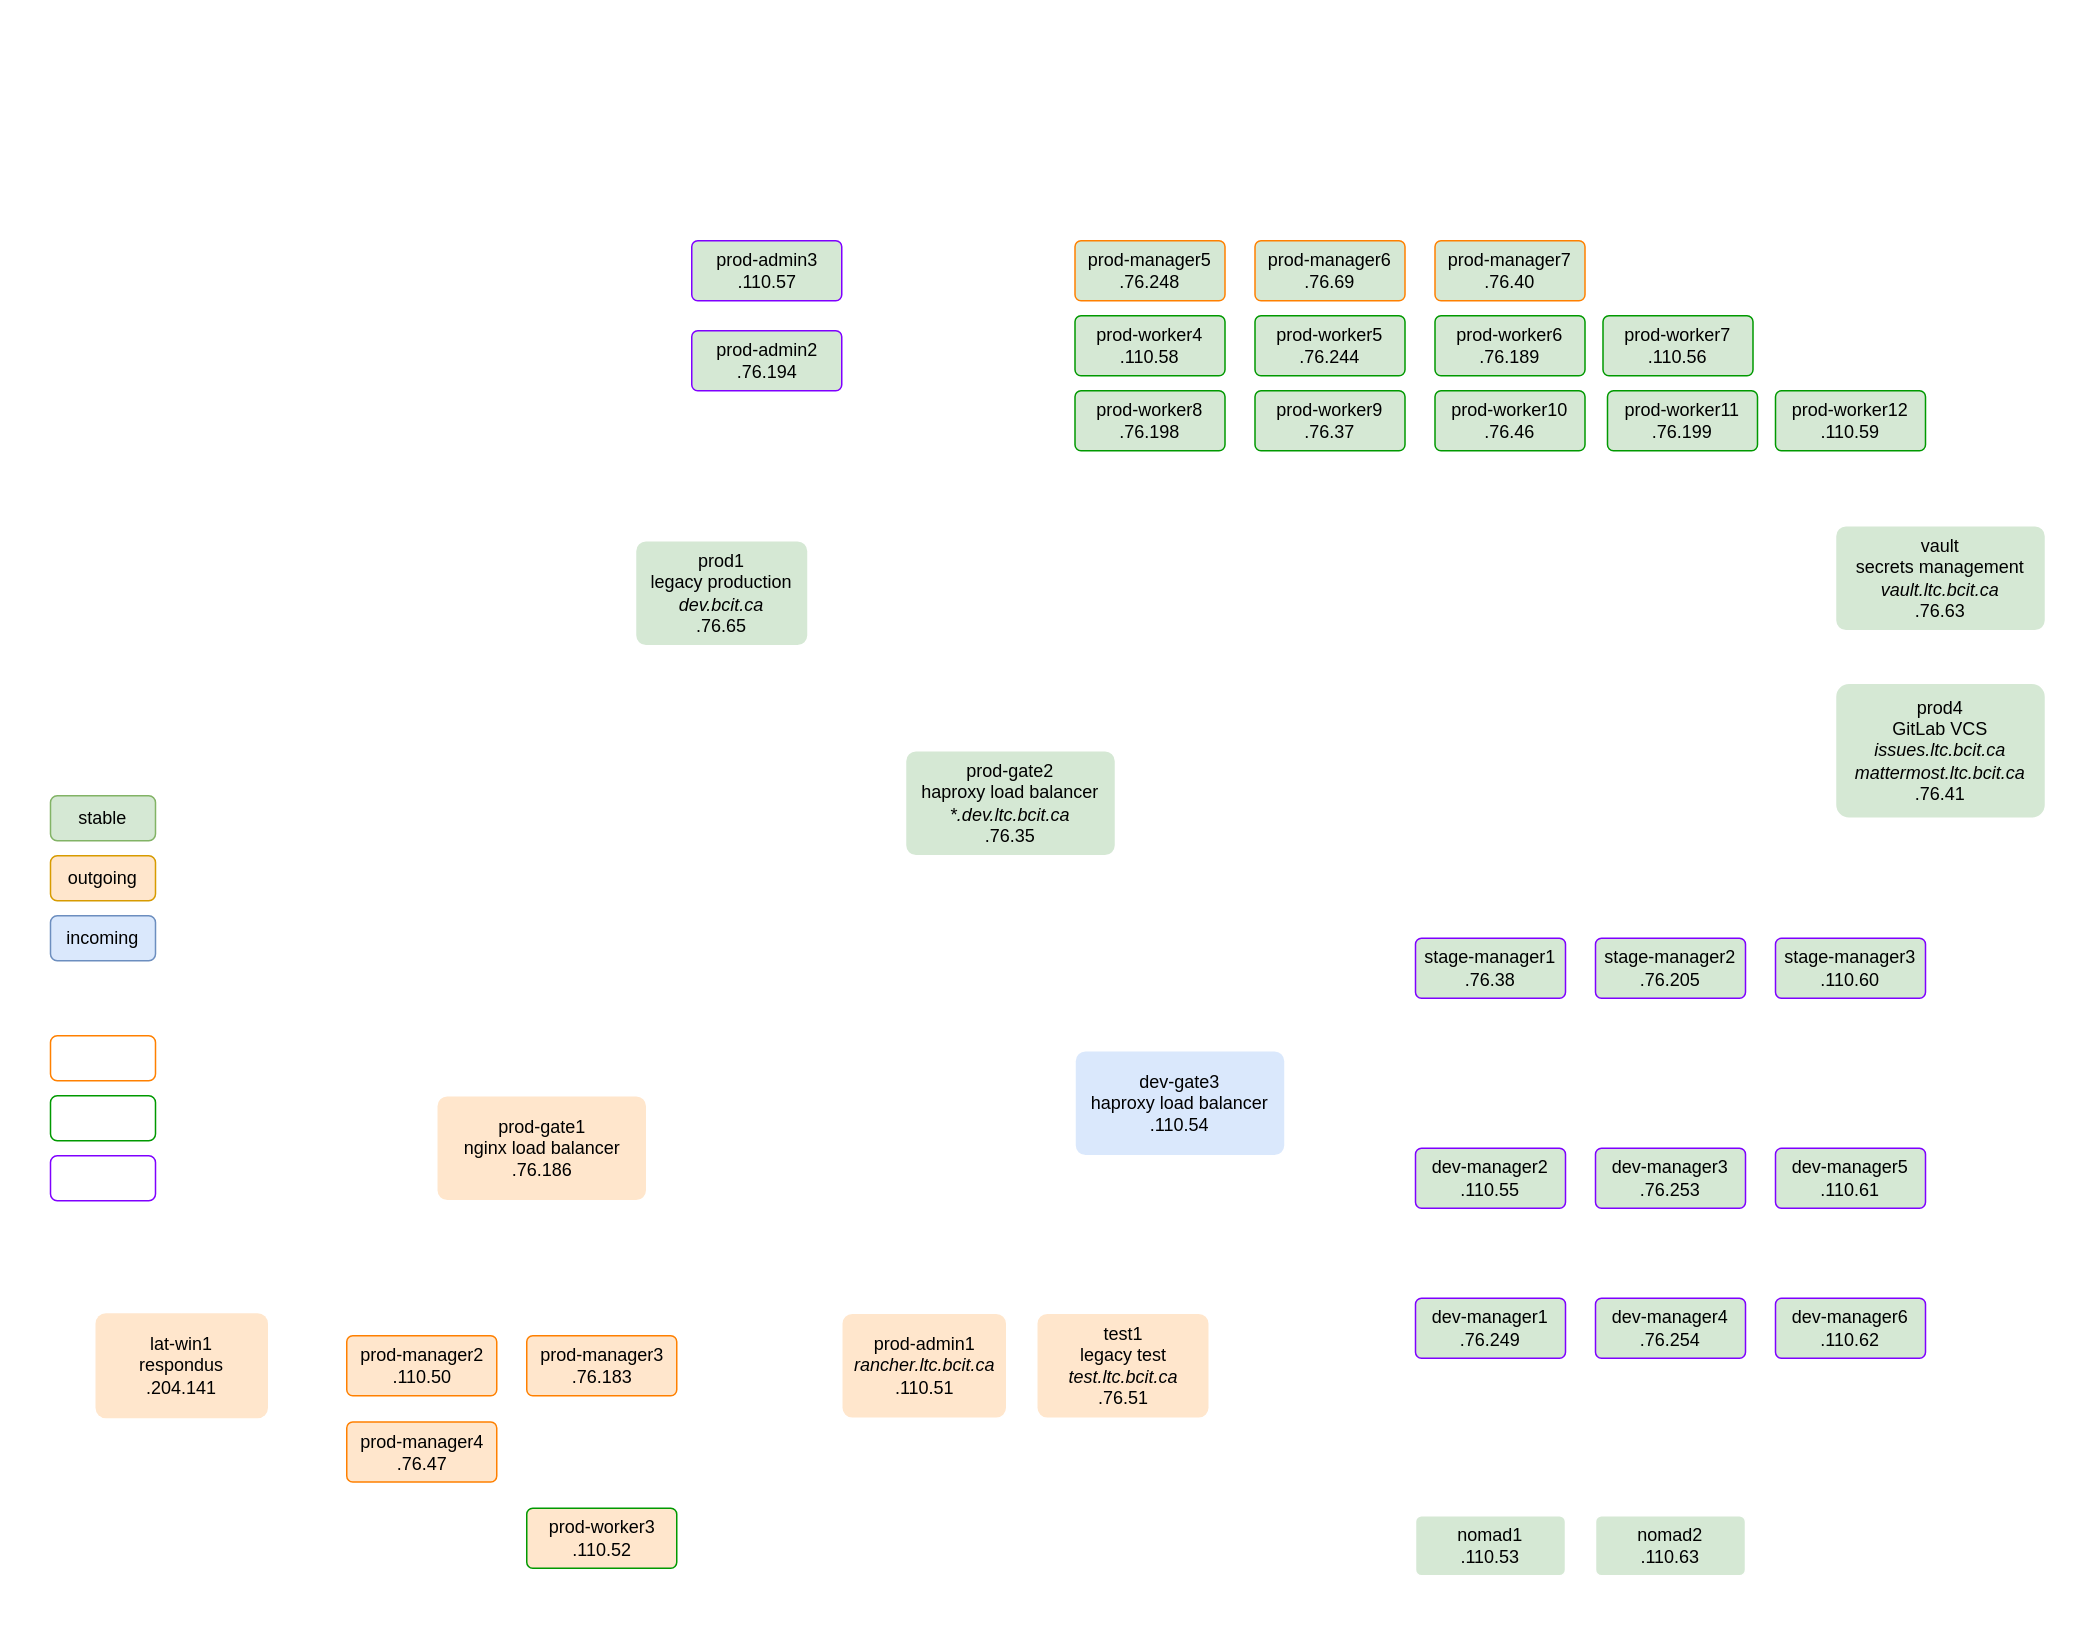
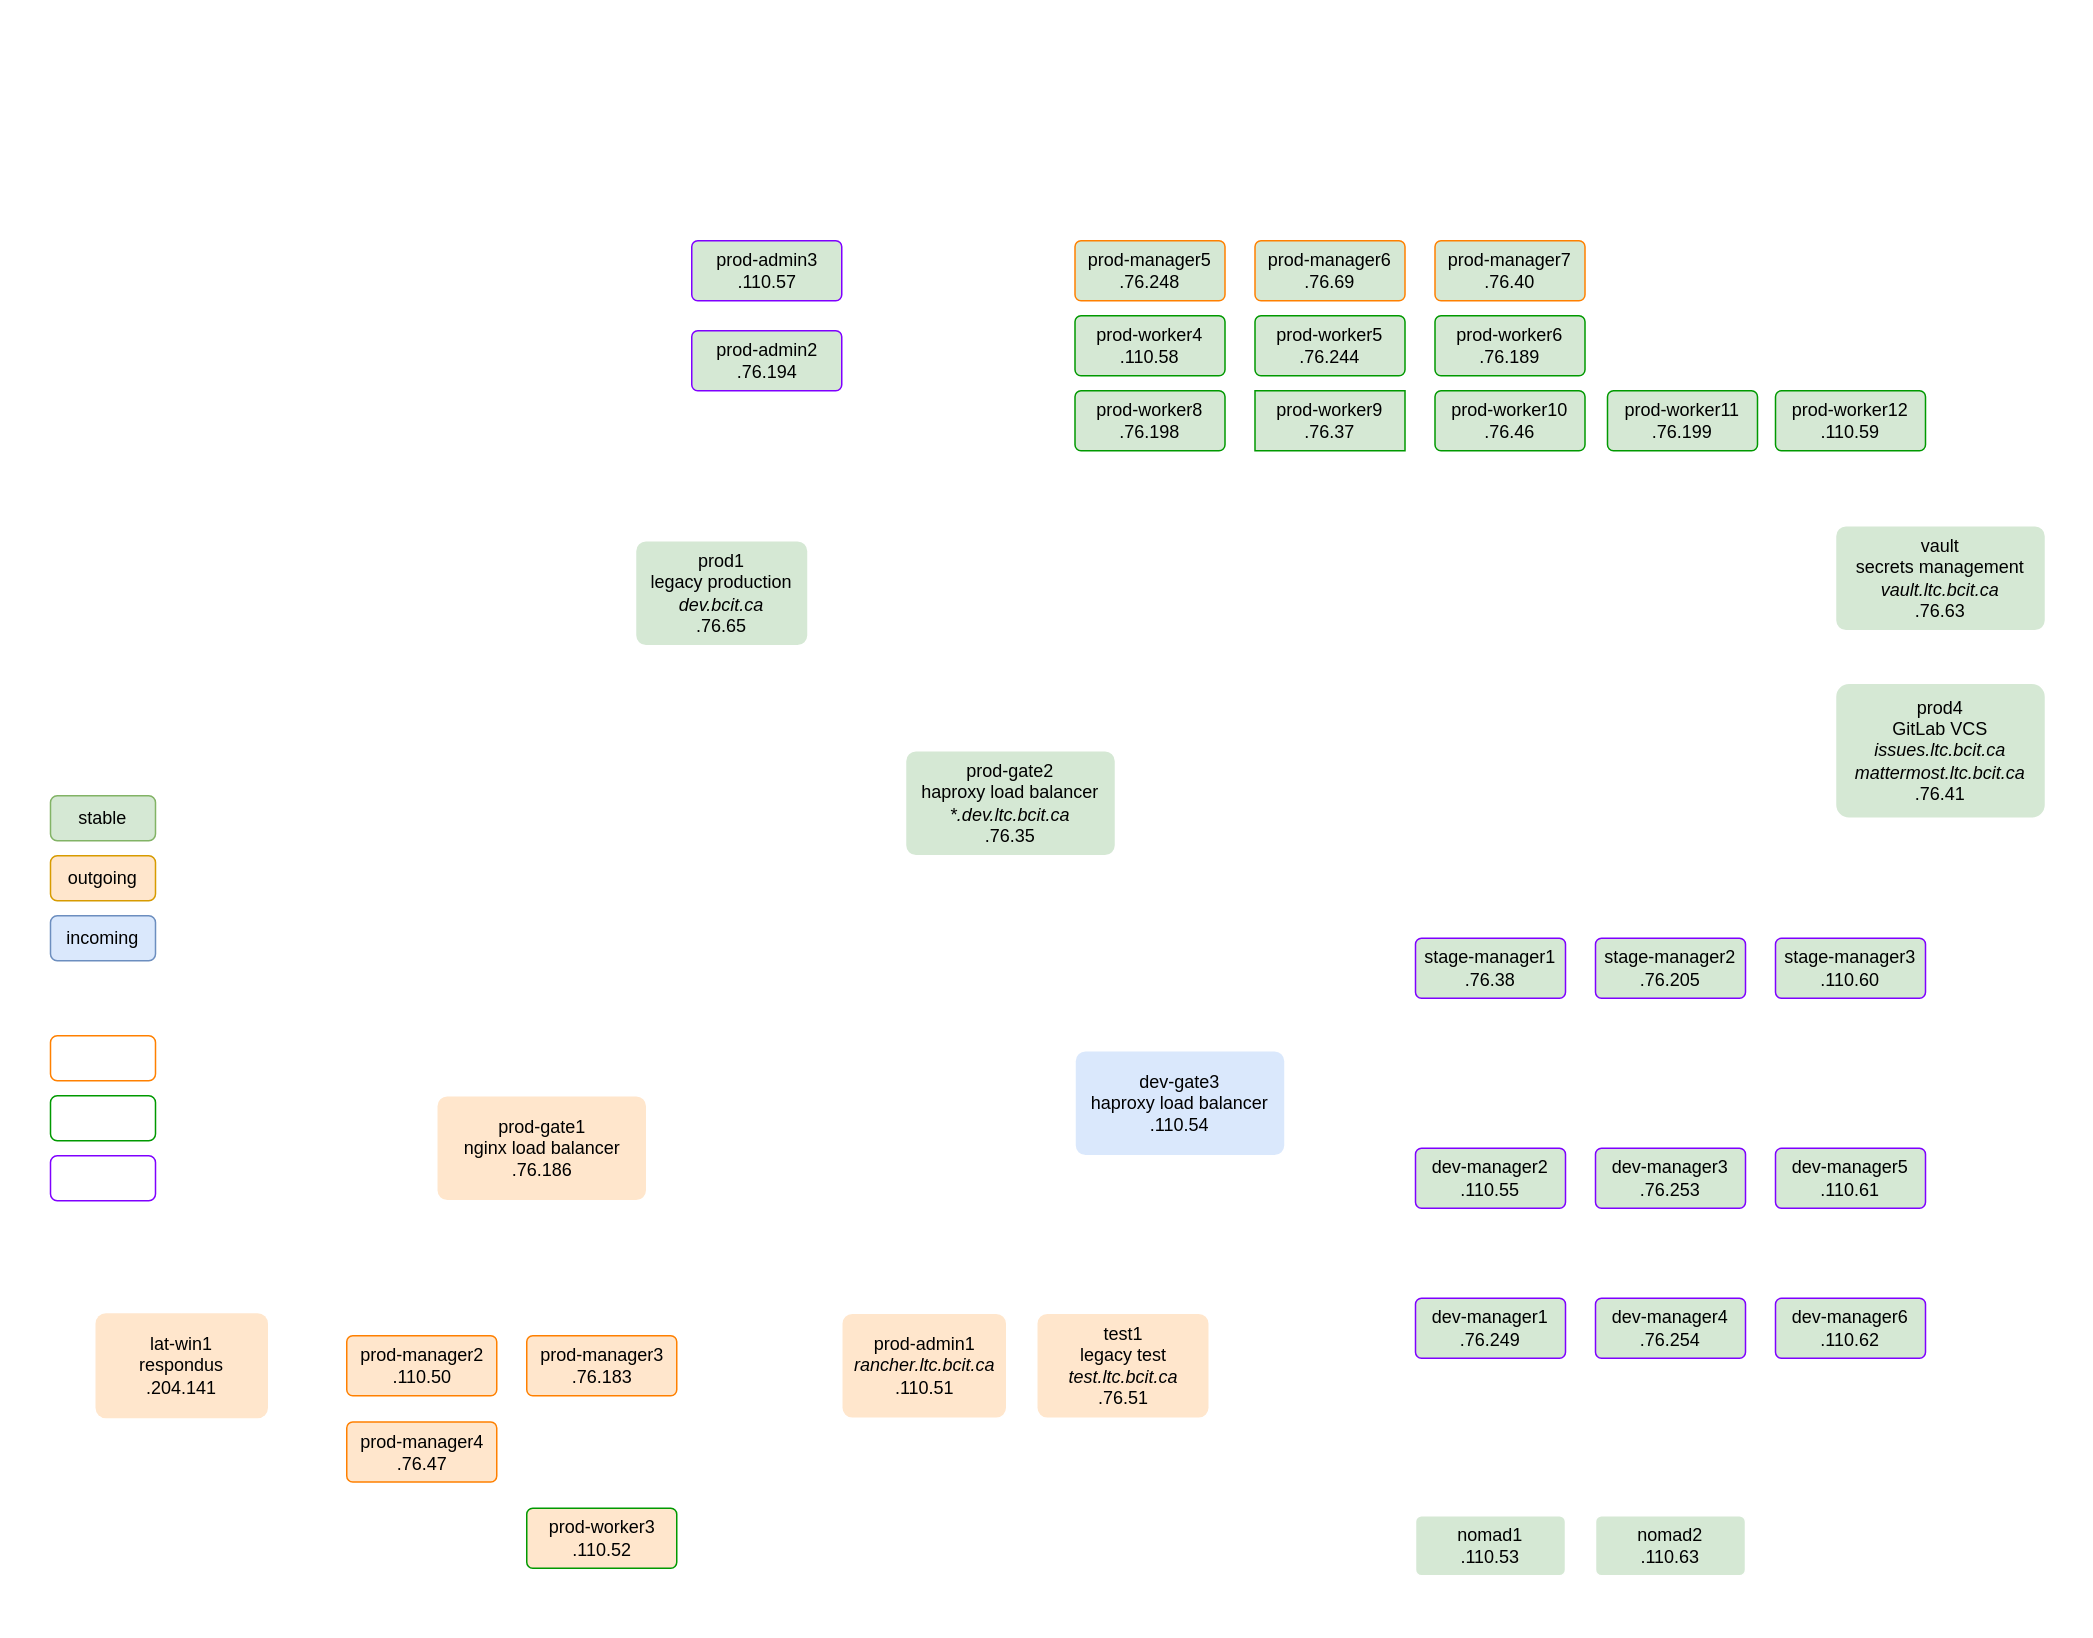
node "prod-worker7 .110.56": removed
node "prod-worker9 .76.37": shape rounded rectangle -> rectangle
